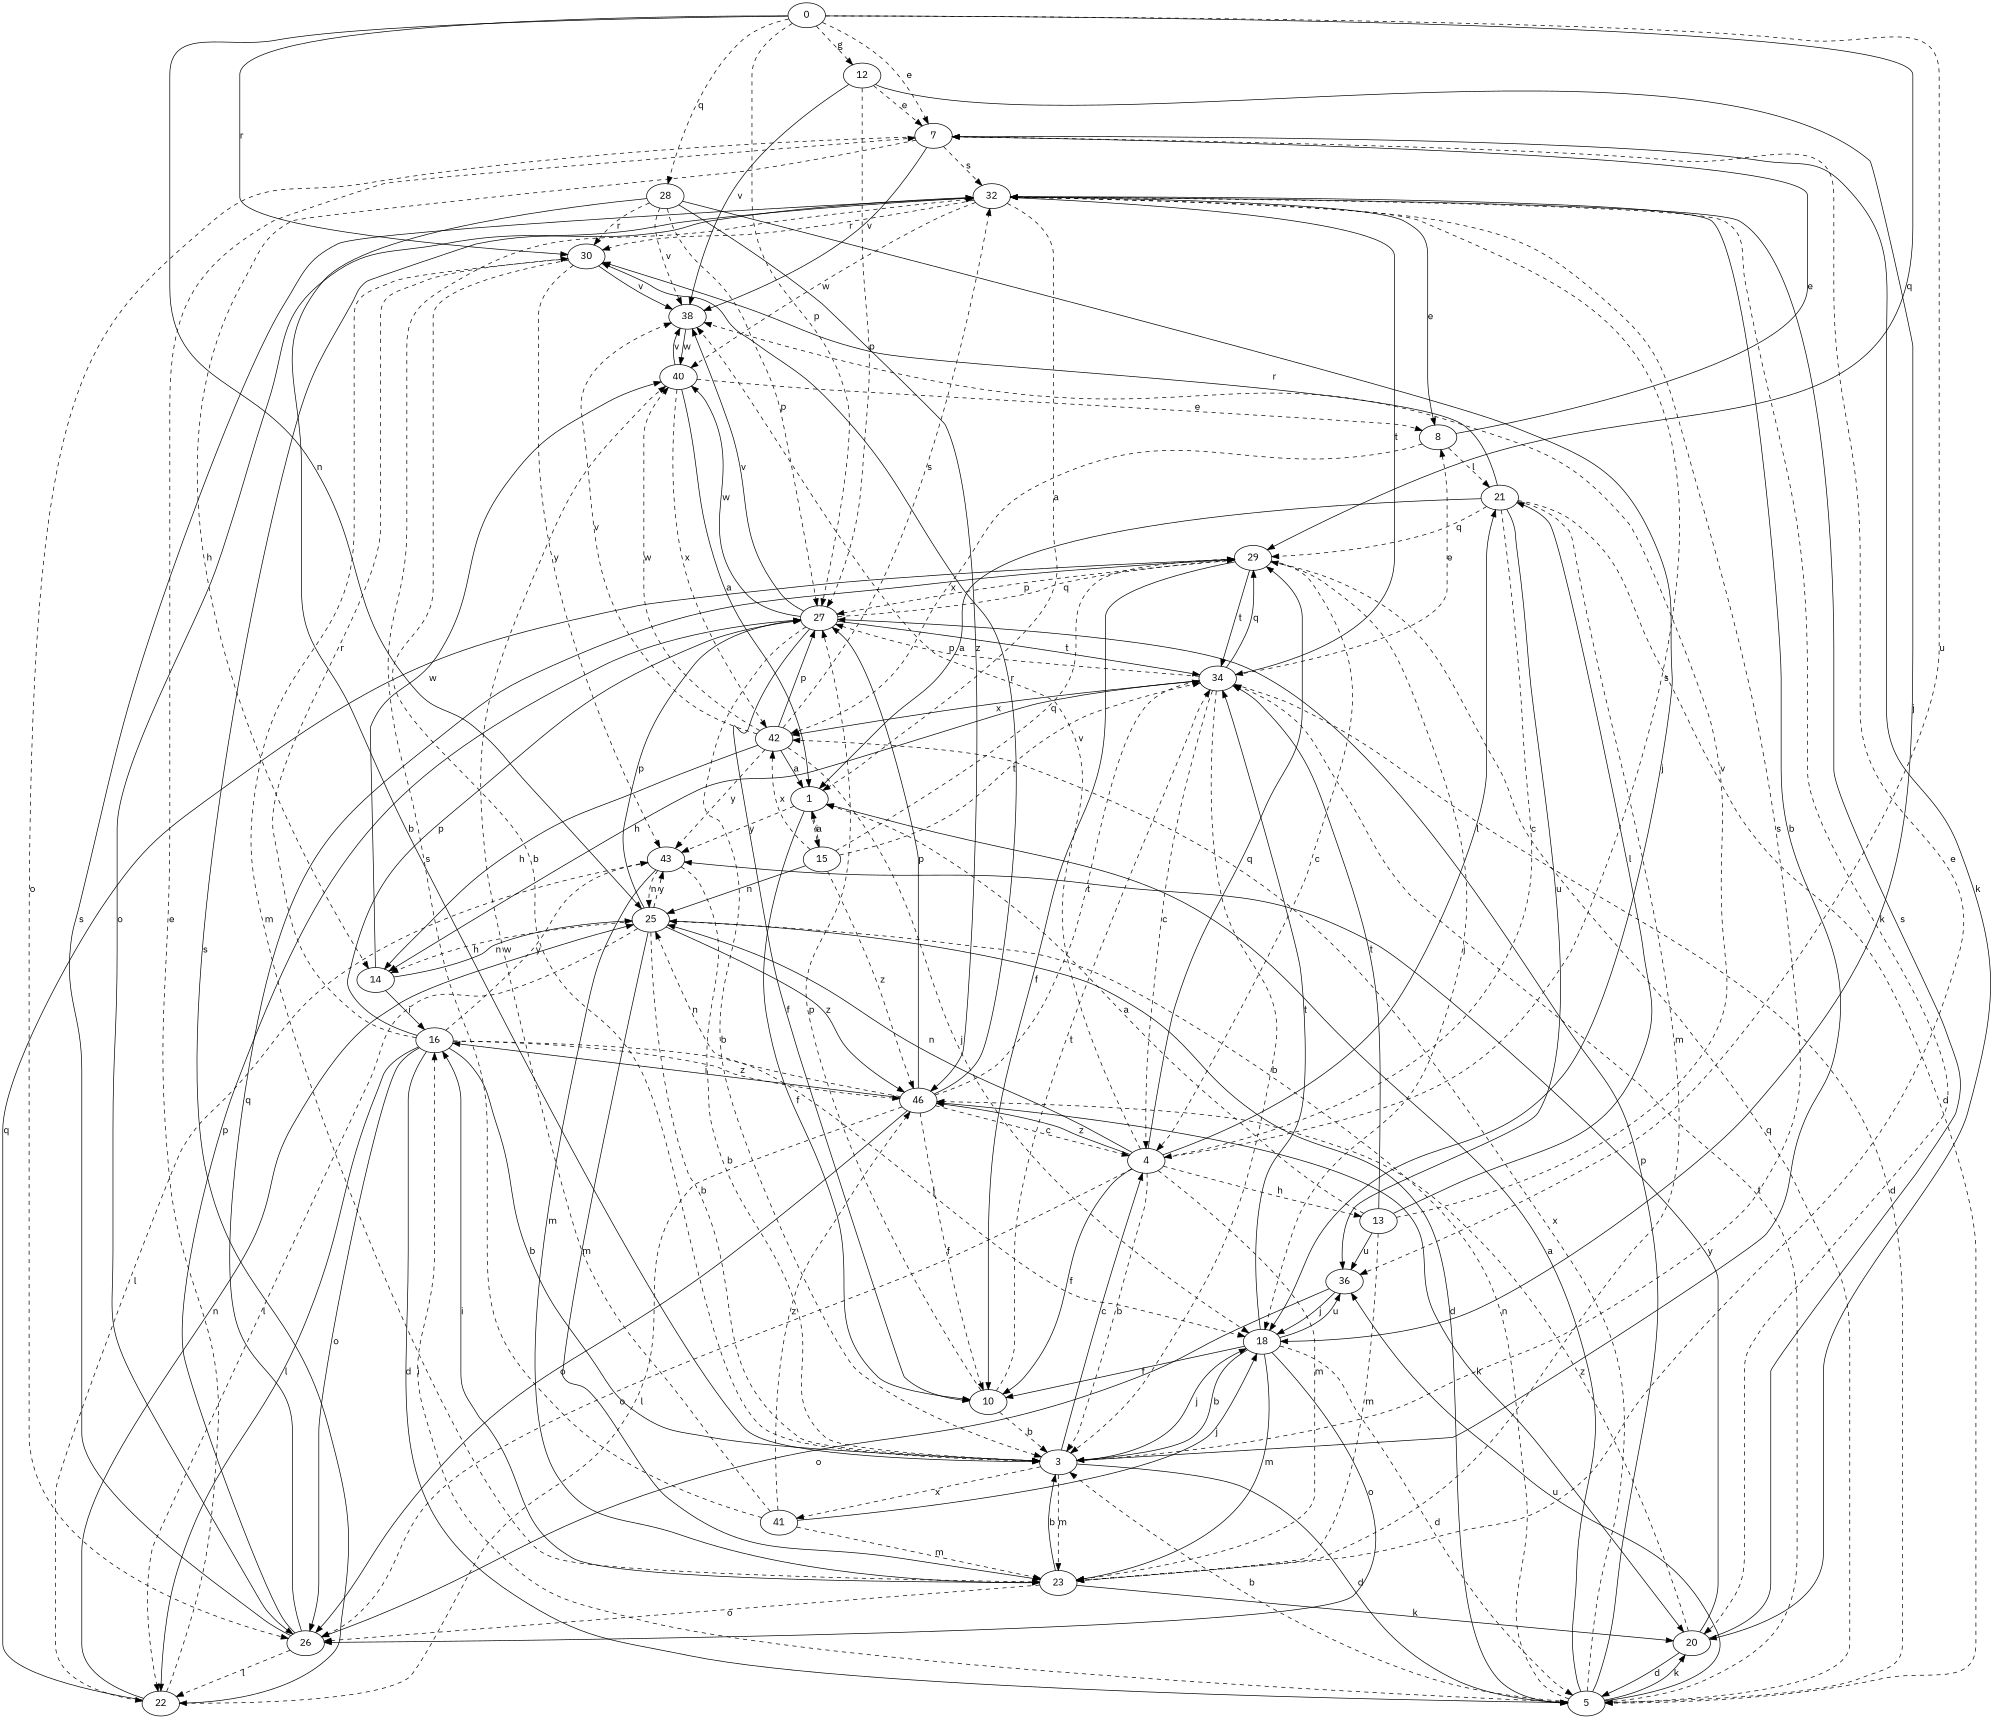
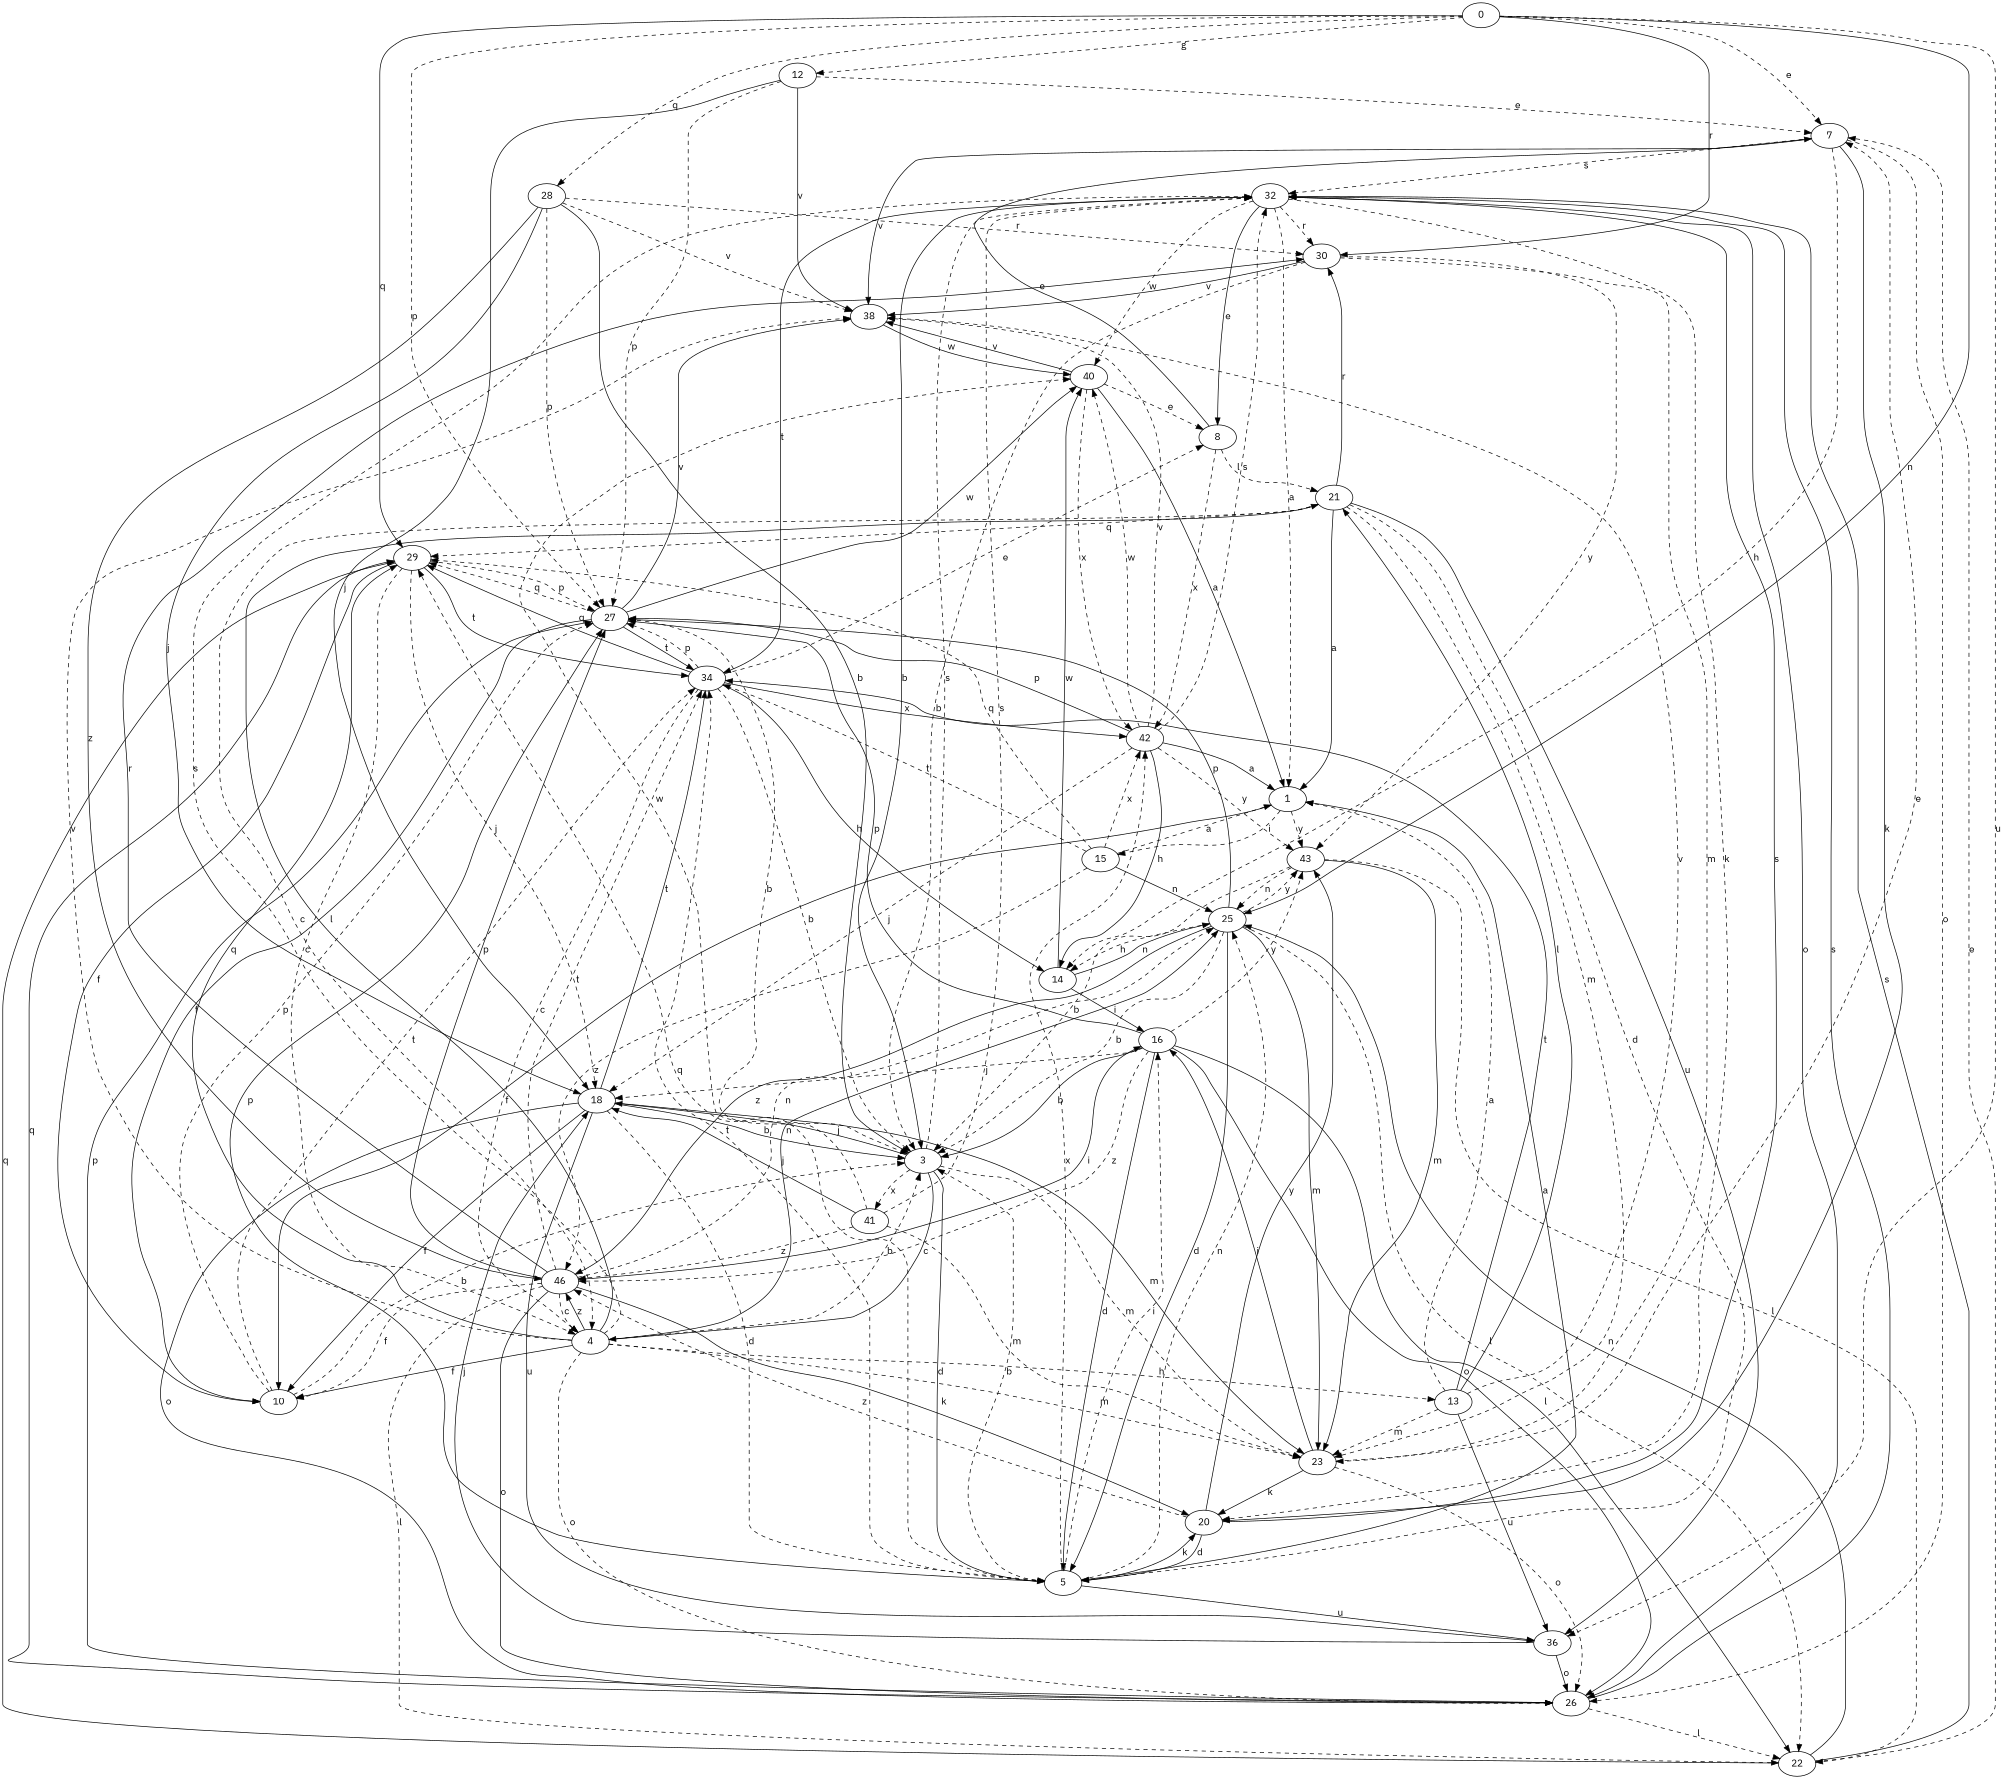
edge "16" -> "30": removed, label "r"
edge "34" -> "5": removed, label "d"
edge "23" -> "3": removed, label "b"
